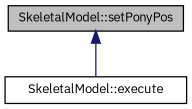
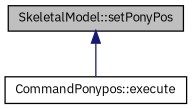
node "SkeletalModel::execute": label "SkeletalModel::execute" -> "CommandPonypos::execute"
